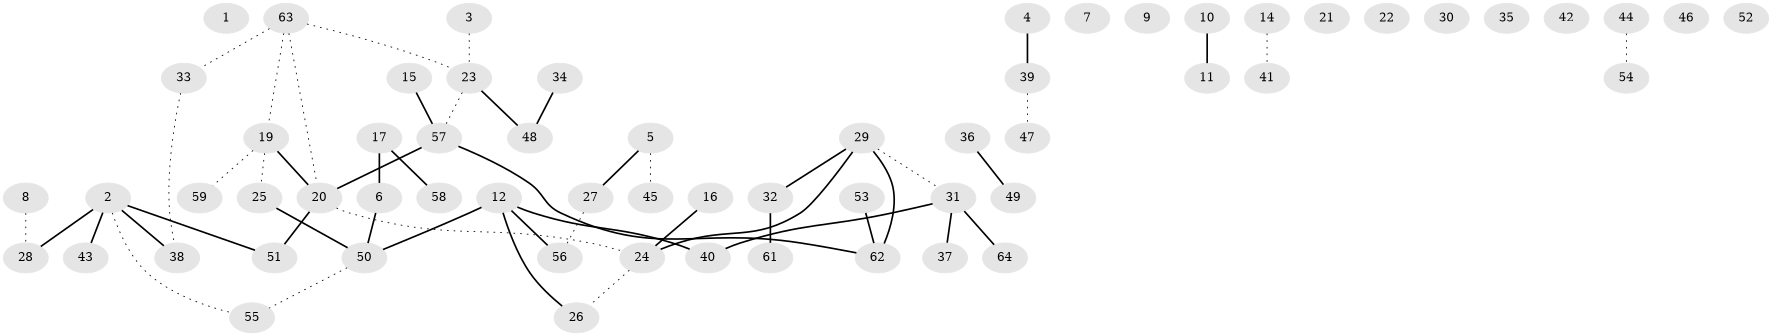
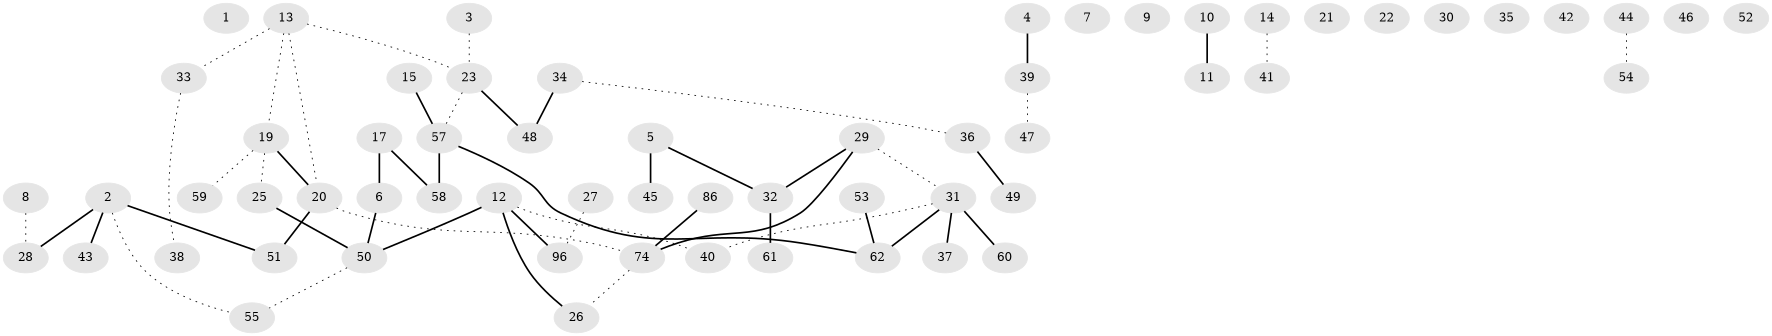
node "63": label "63" -> "13"
edge "34" -- "36": added
edge "57" -- "20": now "57" -- "58"
edge "5" -- "27": now "5" -- "32"
edge "5" -- "45": style dotted -> bold
edge "29" -- "62": now "31" -- "62"
node "16": label "16" -> "86"
edge "12" -- "40": style bold -> dotted
edge "31" -- "40": style bold -> dotted
edge "2" -- "38": removed
node "56": label "56" -> "96"
node "24": label "24" -> "74"
node "64": label "64" -> "60"
